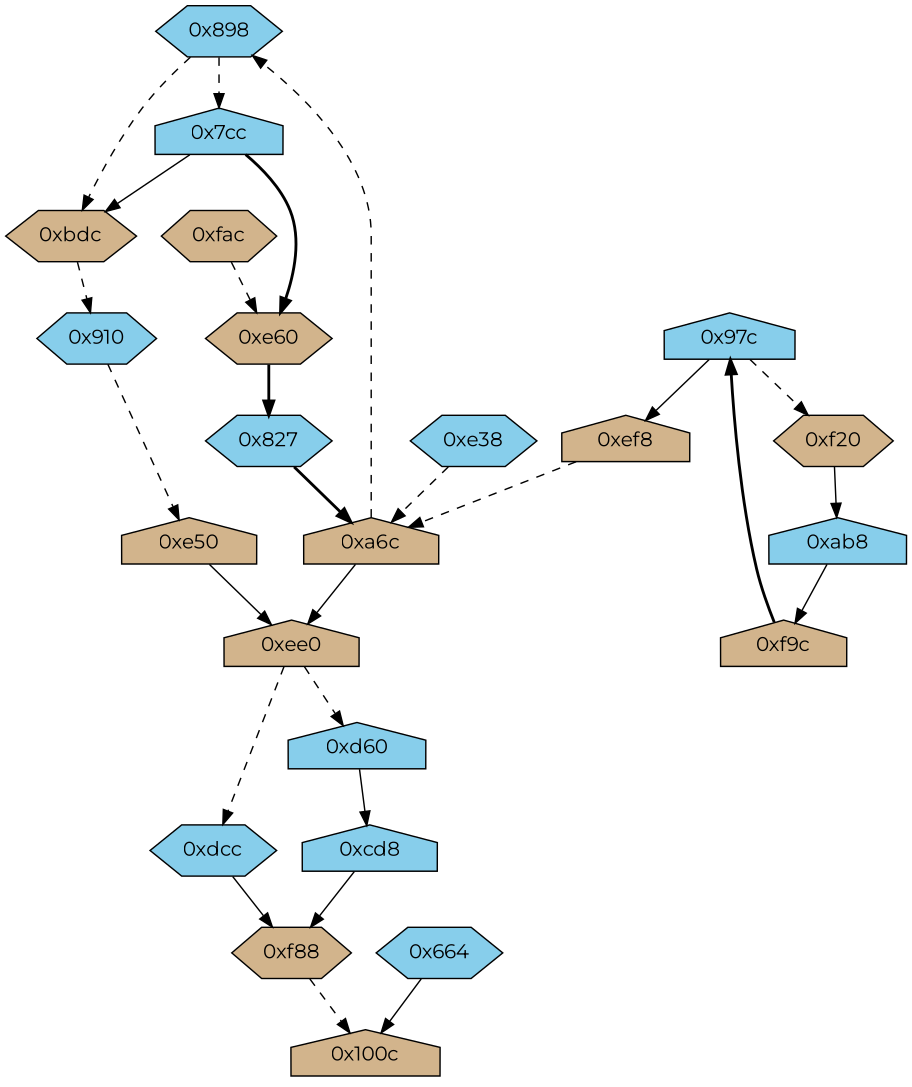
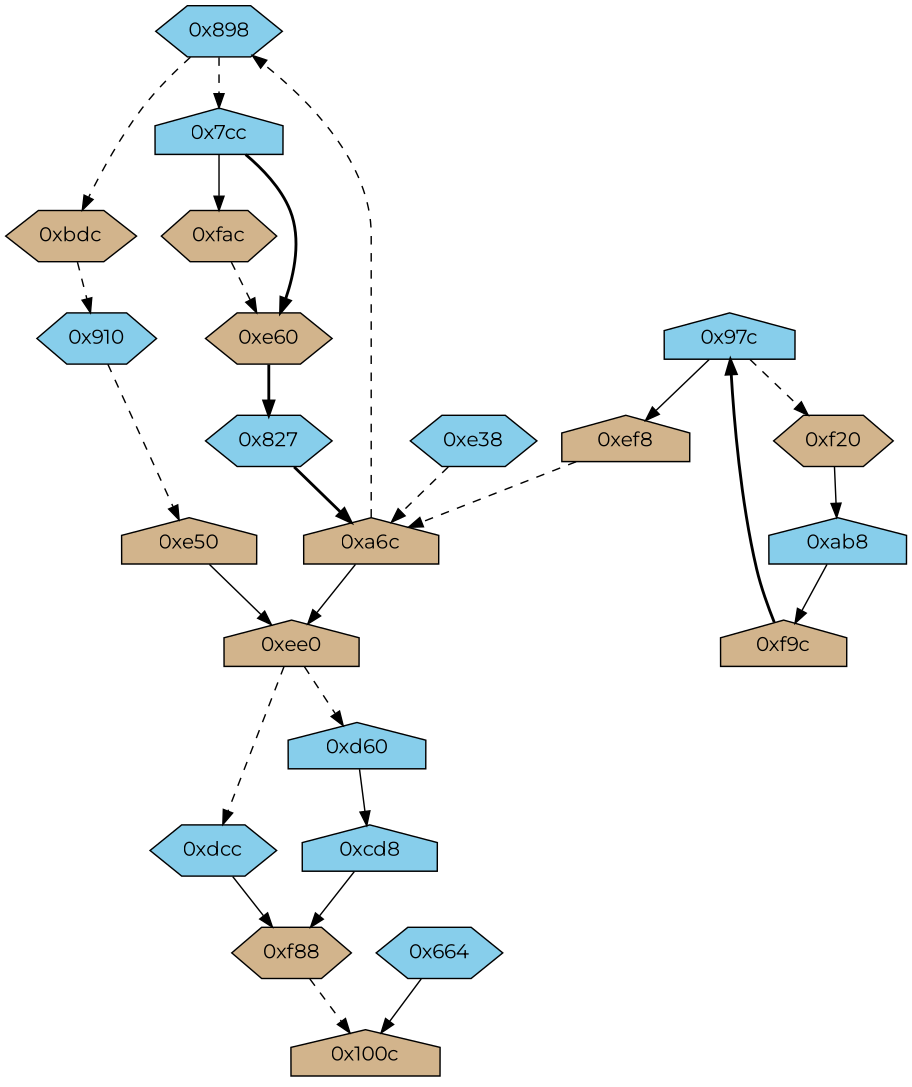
edge "0x7cc" -> "0xbdc": now "0x7cc" -> "0xfac"
